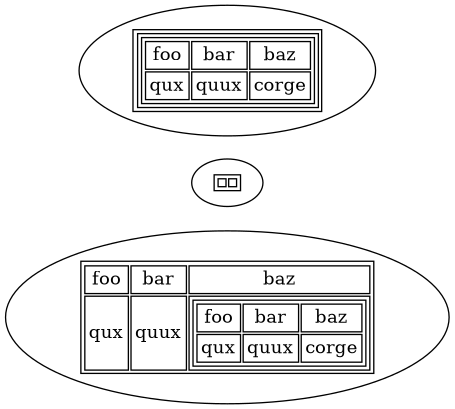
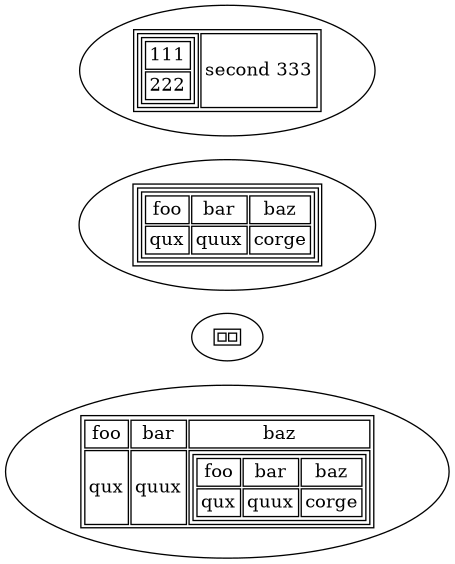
node "111": added
